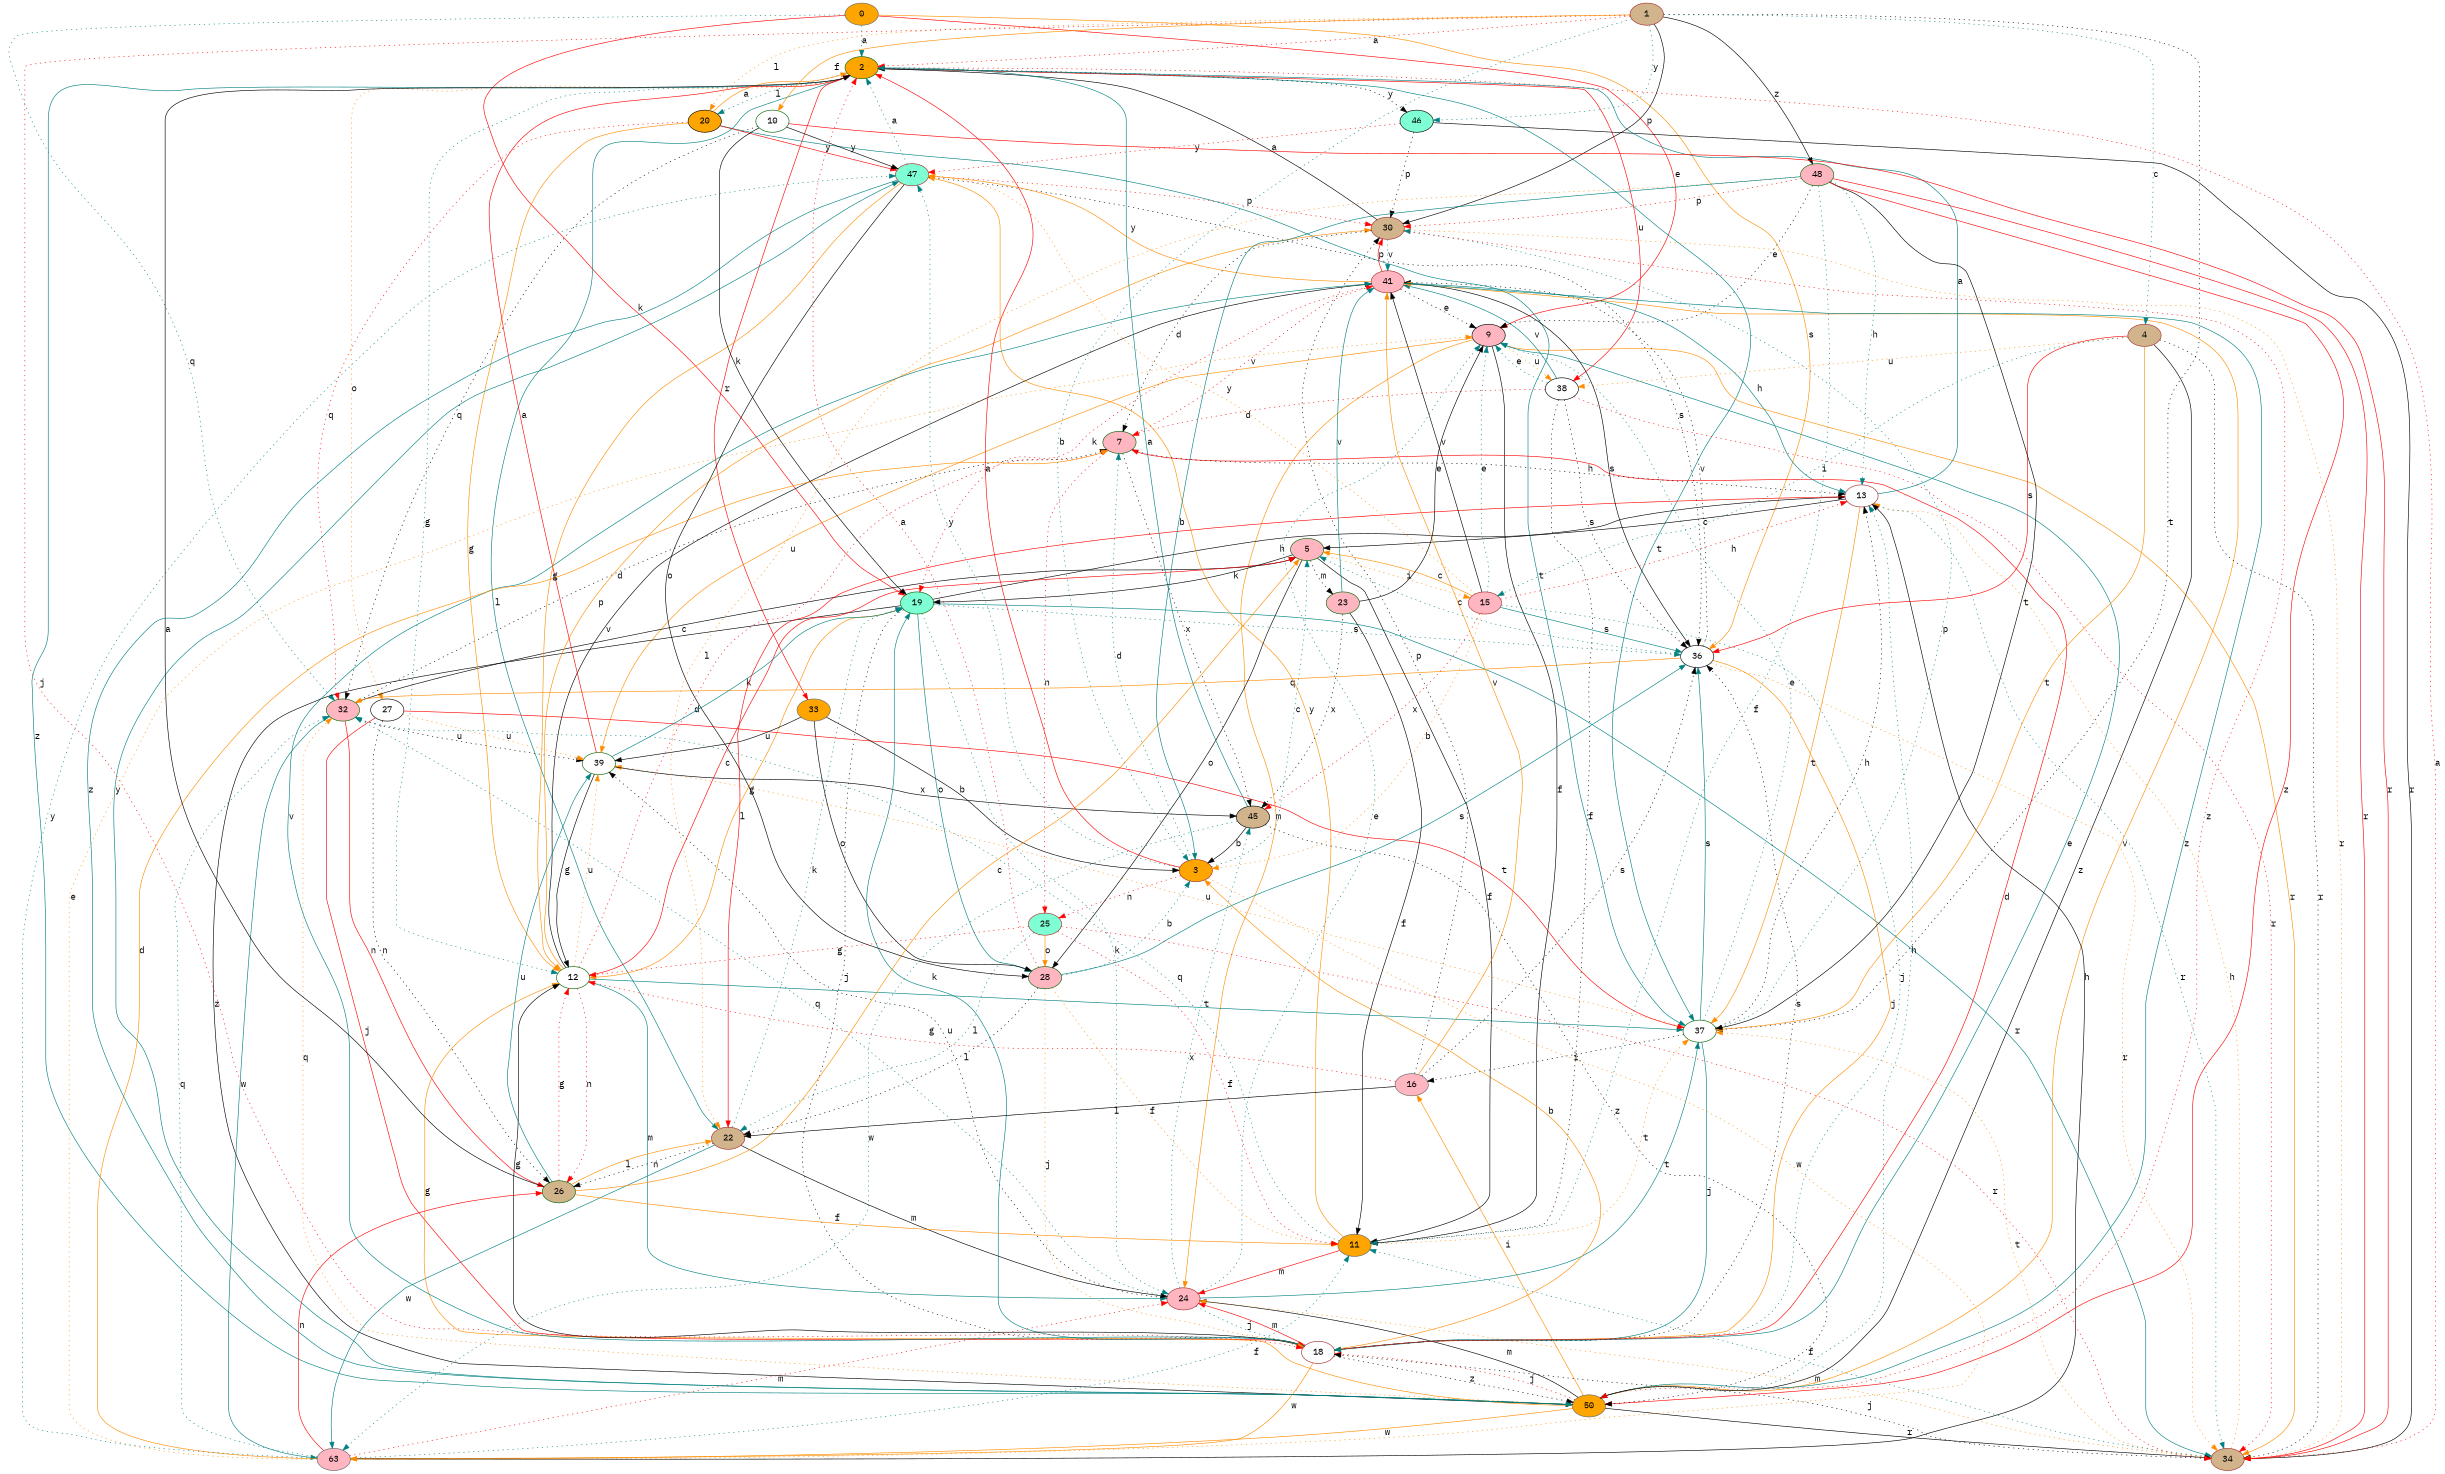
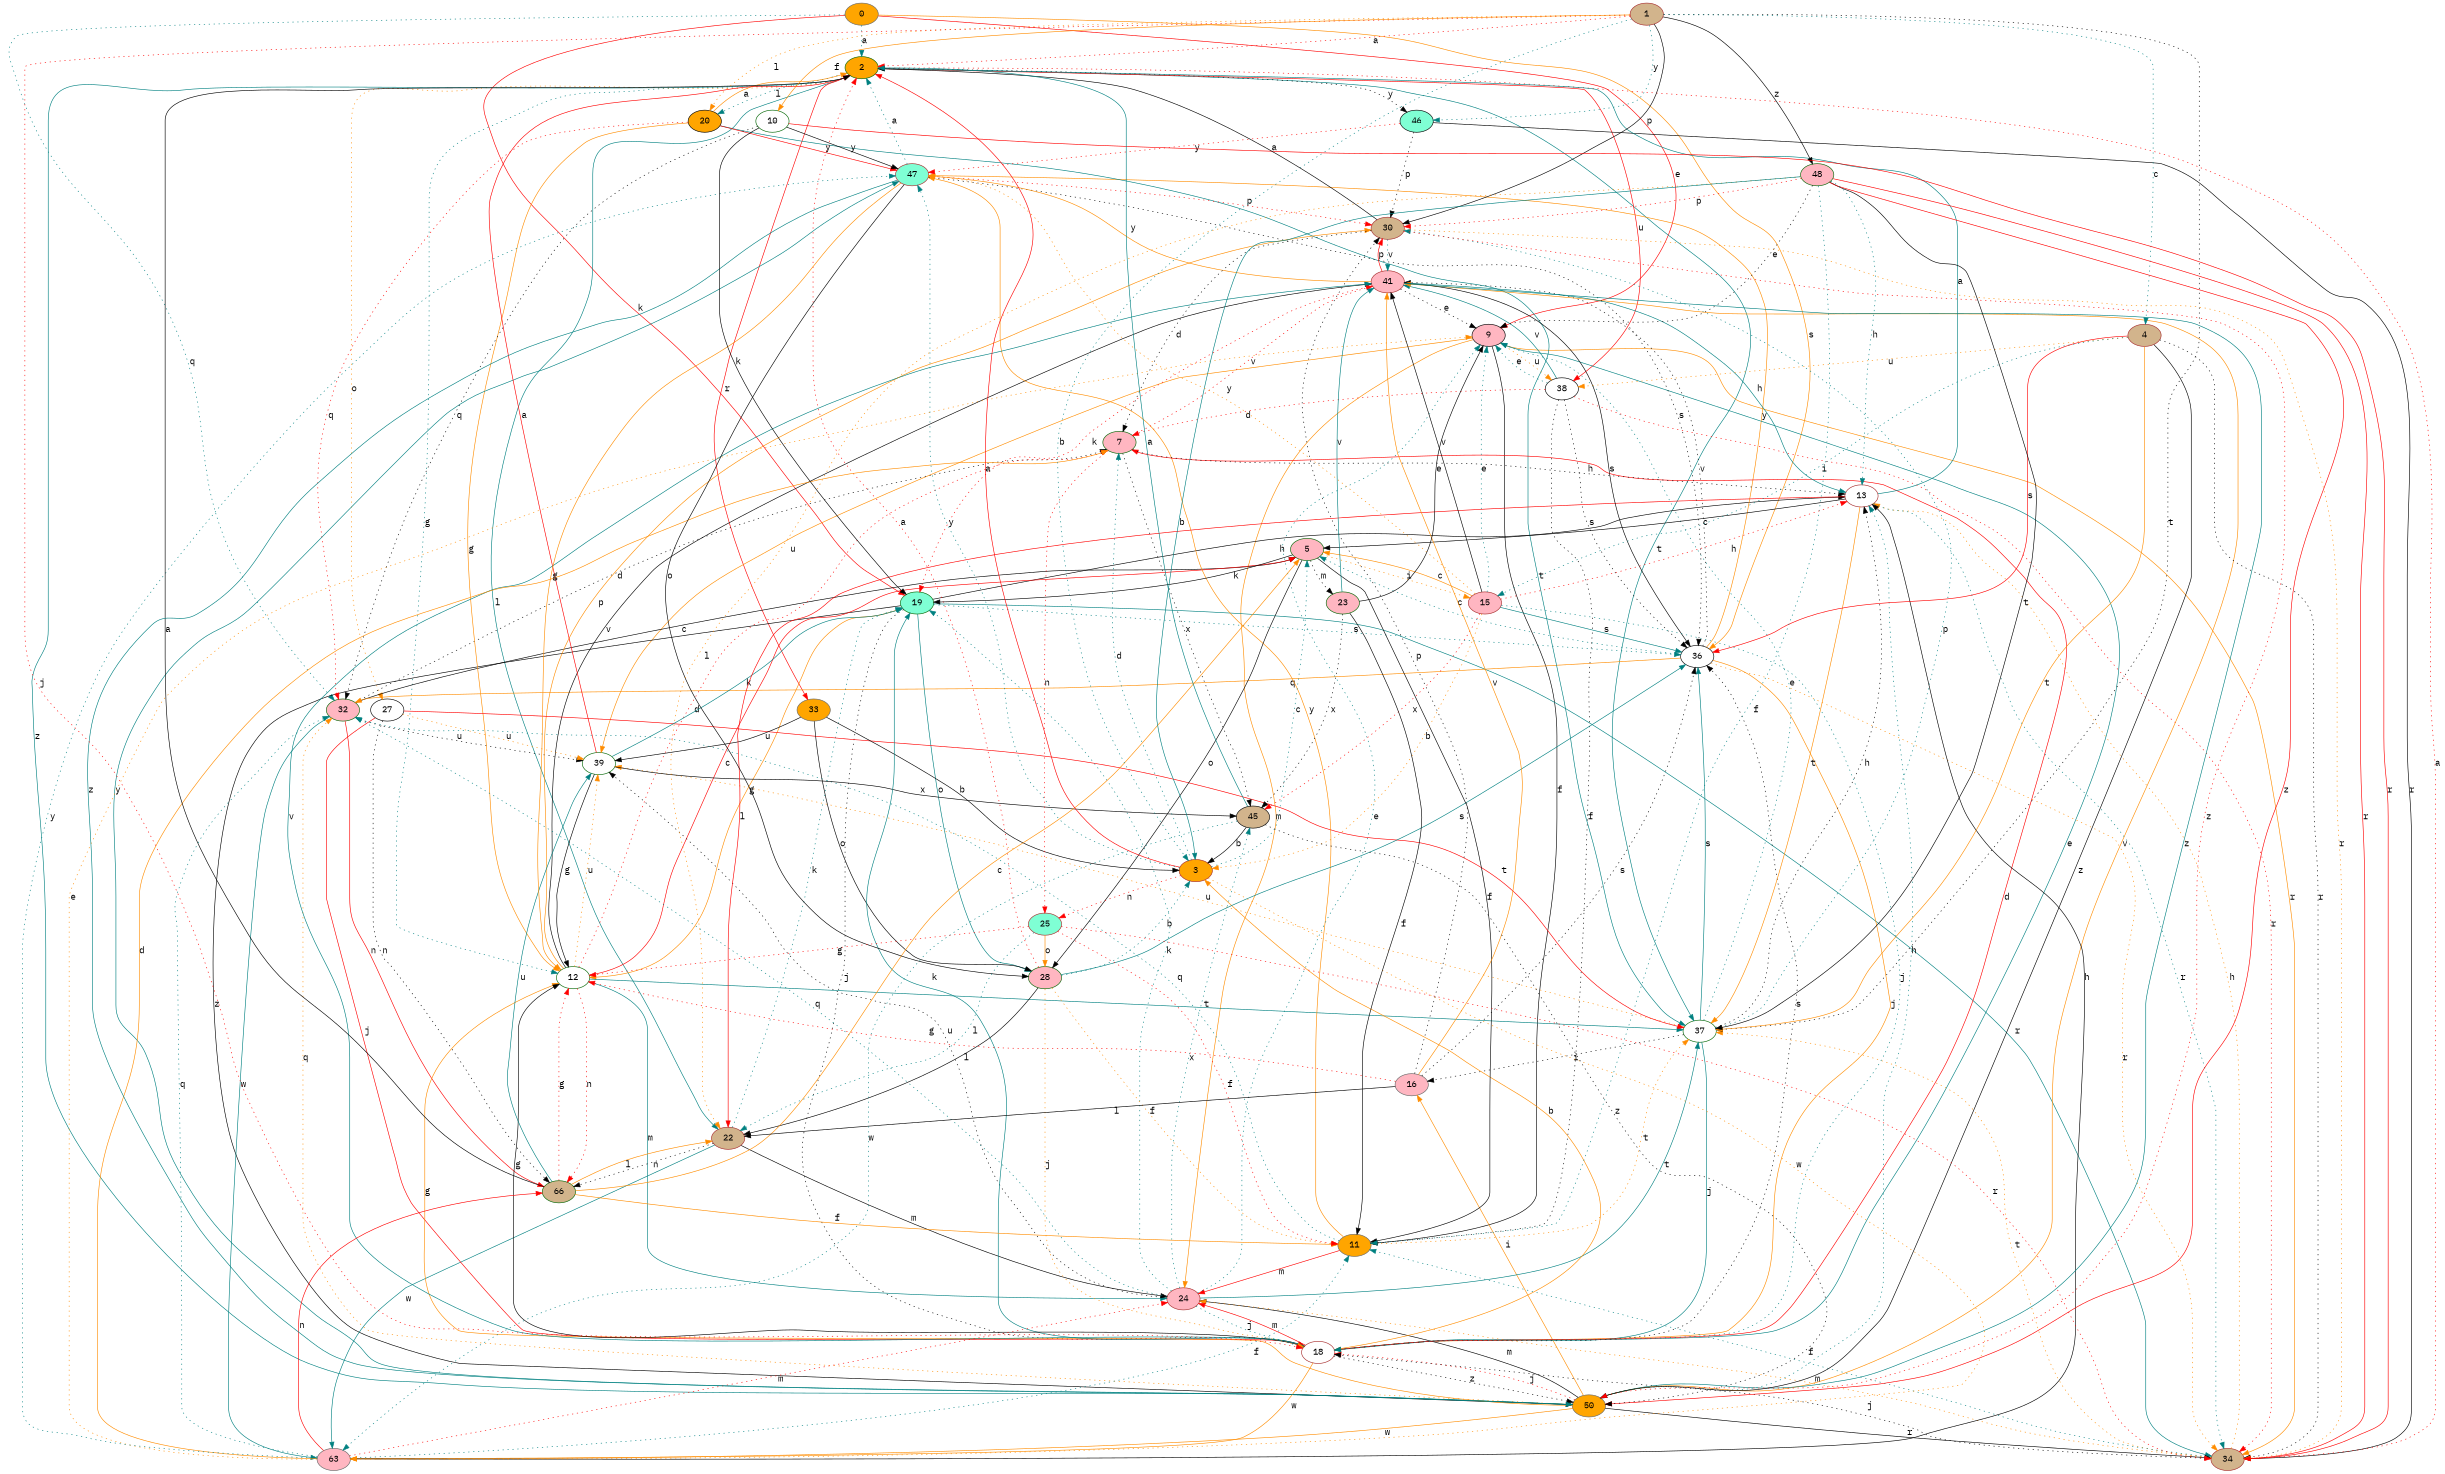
edge "36" -> "47": added, label "y"
edge "19" -> "24": reversed
edge "28" -> "22": style dotted -> solid
node "26": label "26" -> "66"
